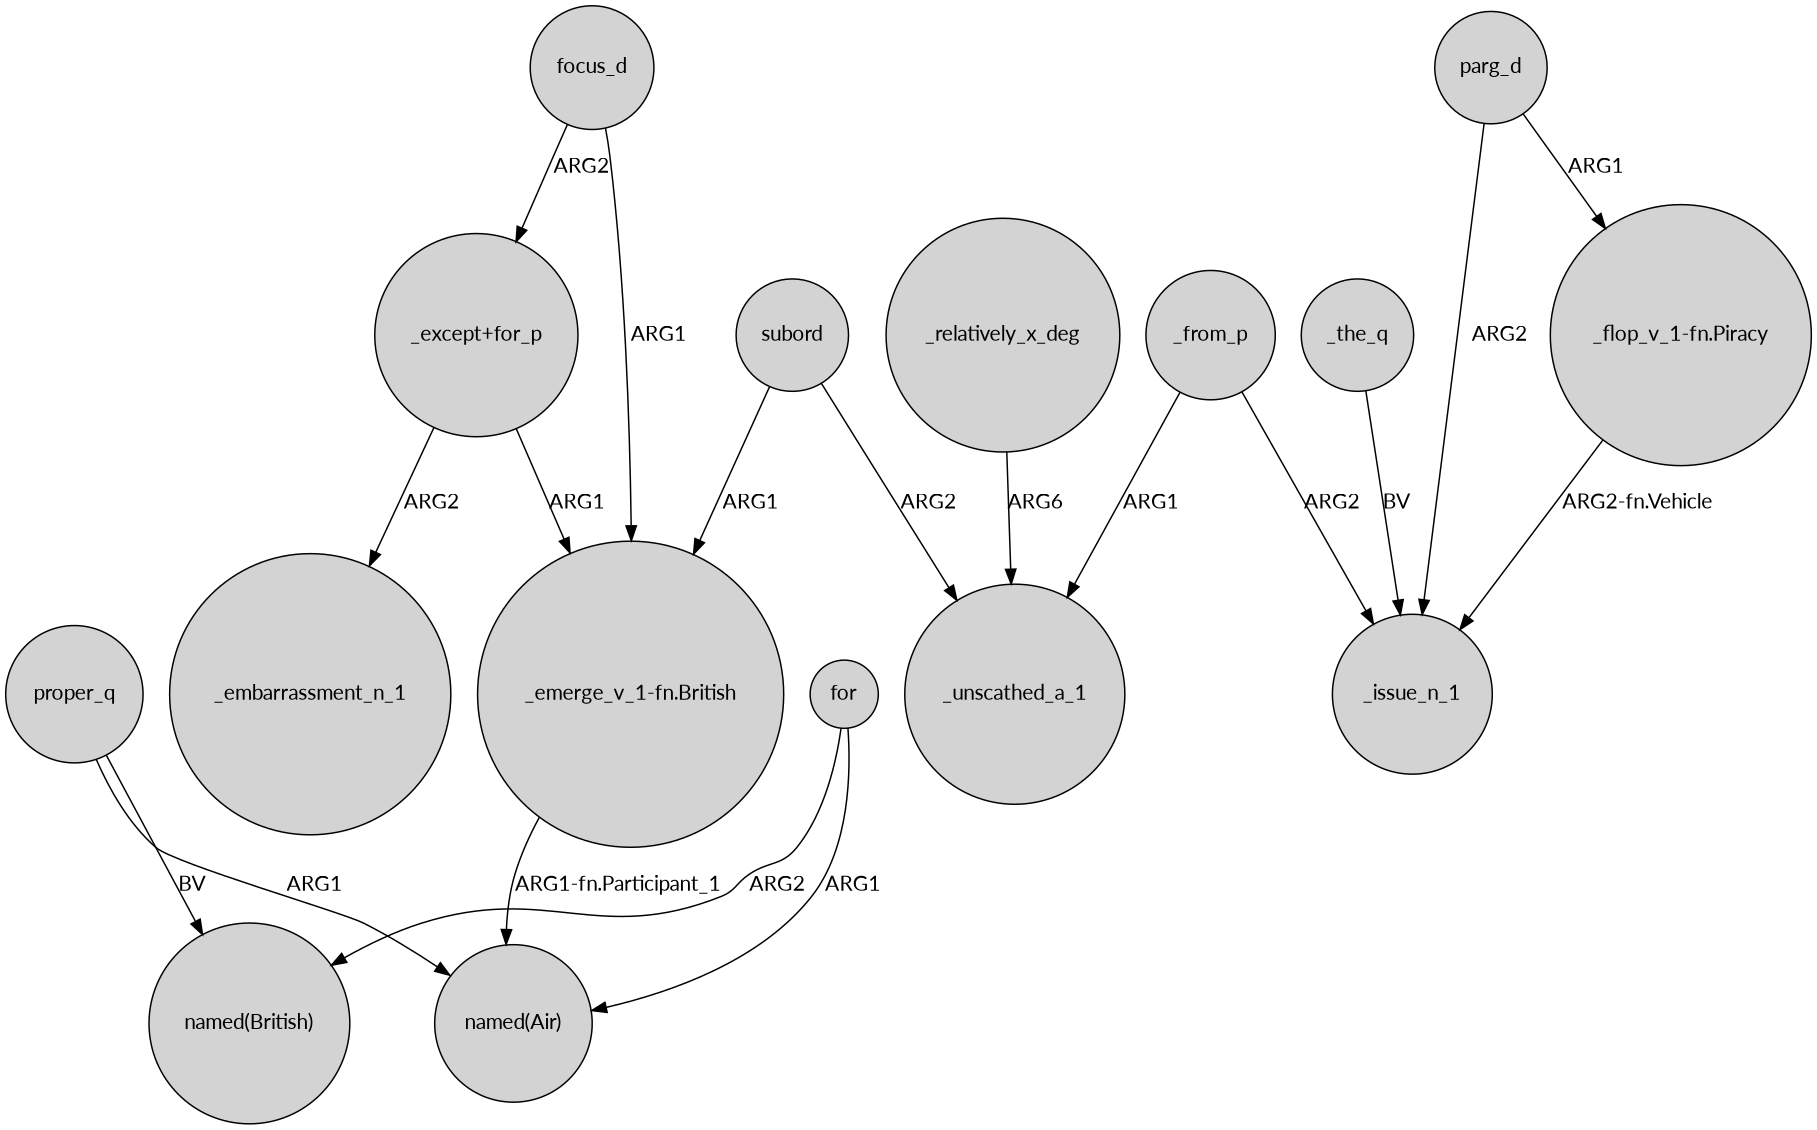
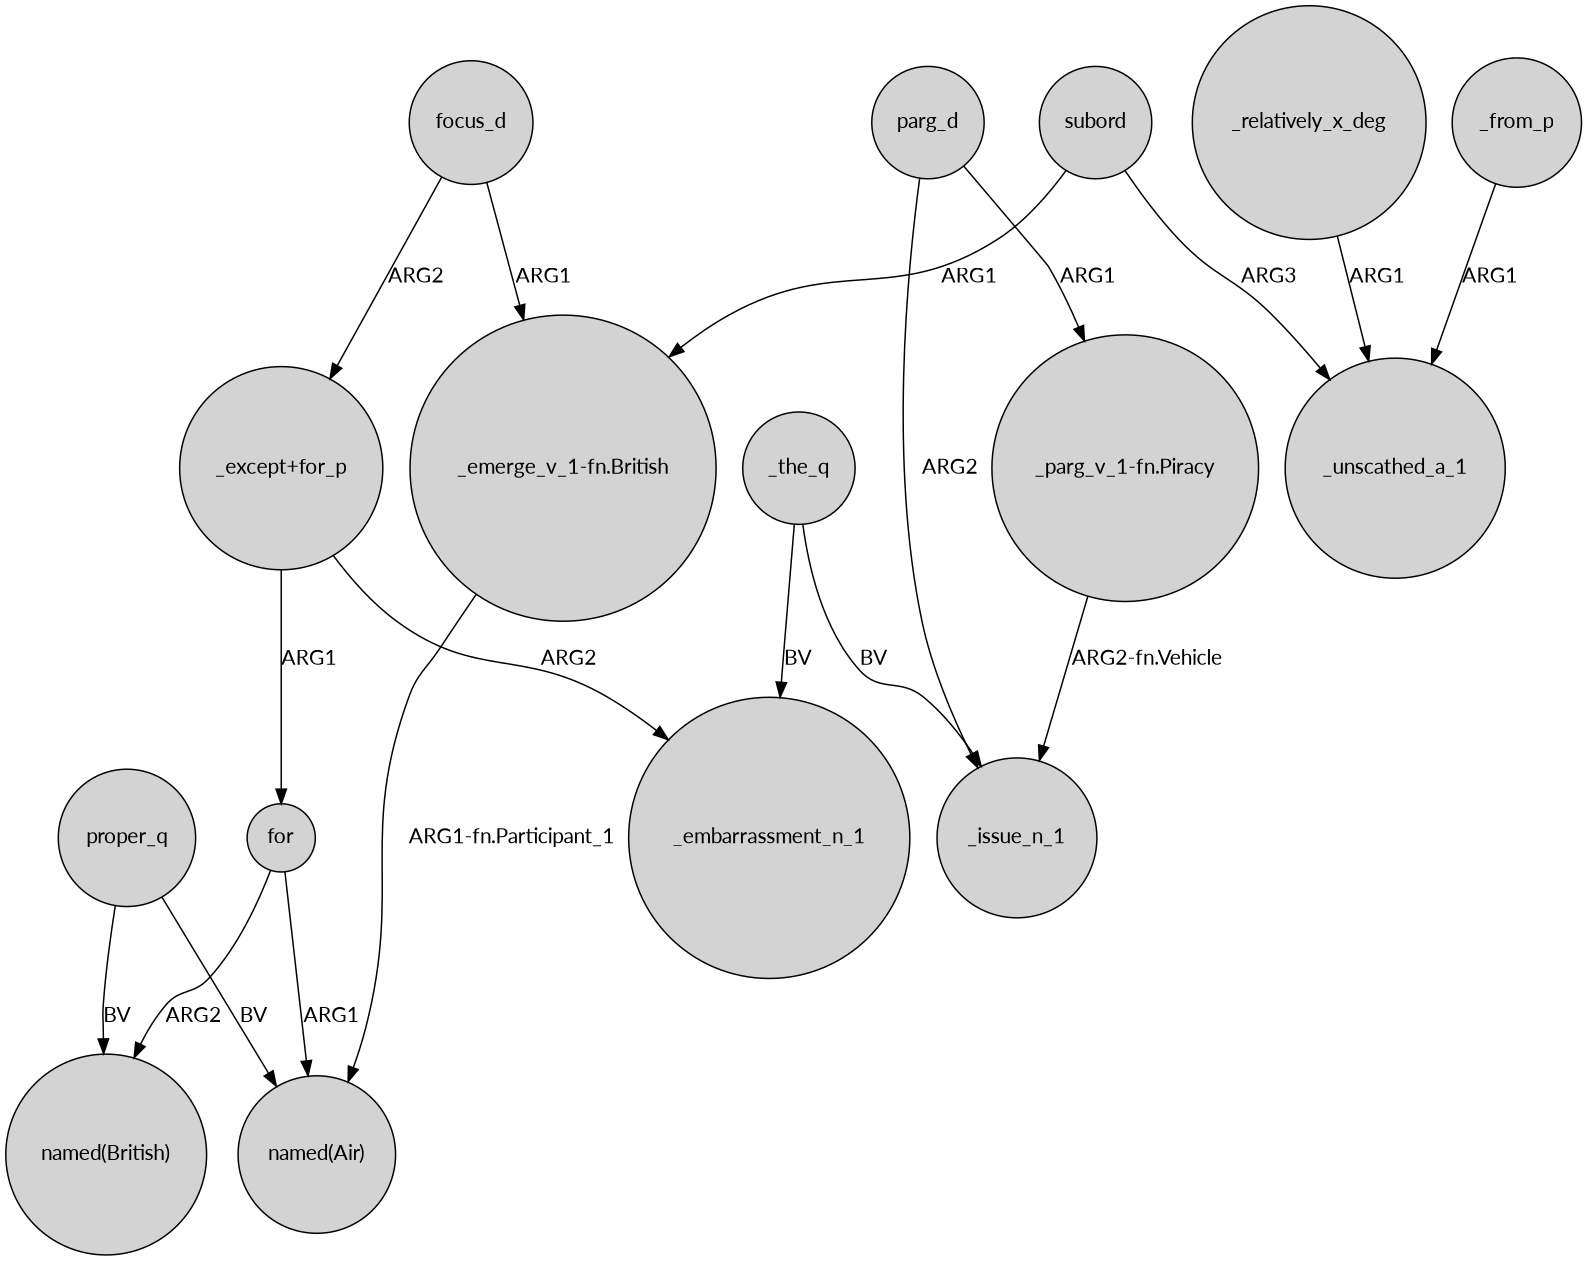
node "_flop_v_1-fn.Piracy": label "_flop_v_1-fn.Piracy" -> "_parg_v_1-fn.Piracy"
edge "_except+for_p" -> "_emerge_v_1-fn.British": now "_except+for_p" -> "for"
edge "_from_p" -> "_issue_n_1": removed, label "ARG2"
edge "subord" -> "_unscathed_a_1": label "ARG2" -> "ARG3"
edge "_relatively_x_deg" -> "_unscathed_a_1": label "ARG6" -> "ARG1"
edge "_the_q" -> "_embarrassment_n_1": added, label "BV"
edge "proper_q" -> "named(Air)": label "ARG1" -> "BV"
